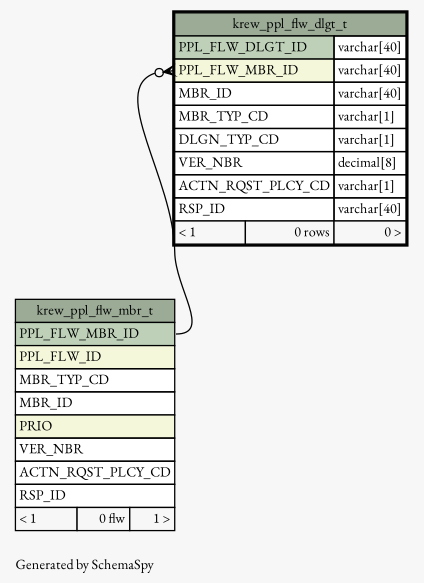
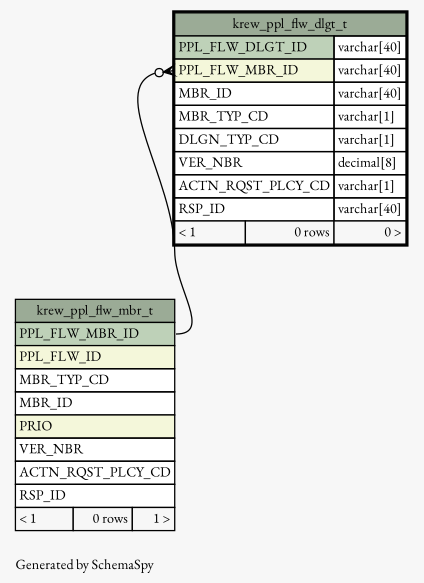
node "krew_ppl_flw_mbr_t": text "0 flw" -> "0 rows"
